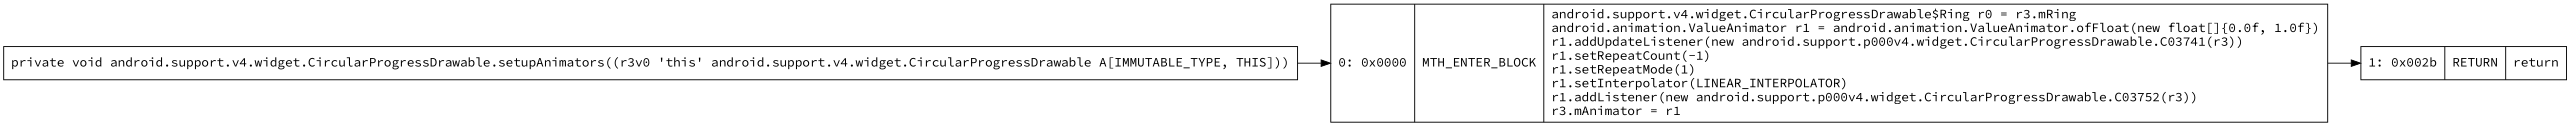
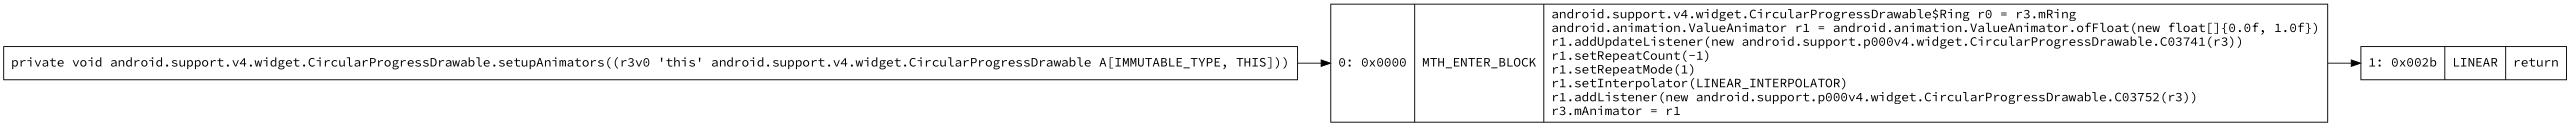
node "1: 0x002b": text "RETURN" -> "LINEAR"
